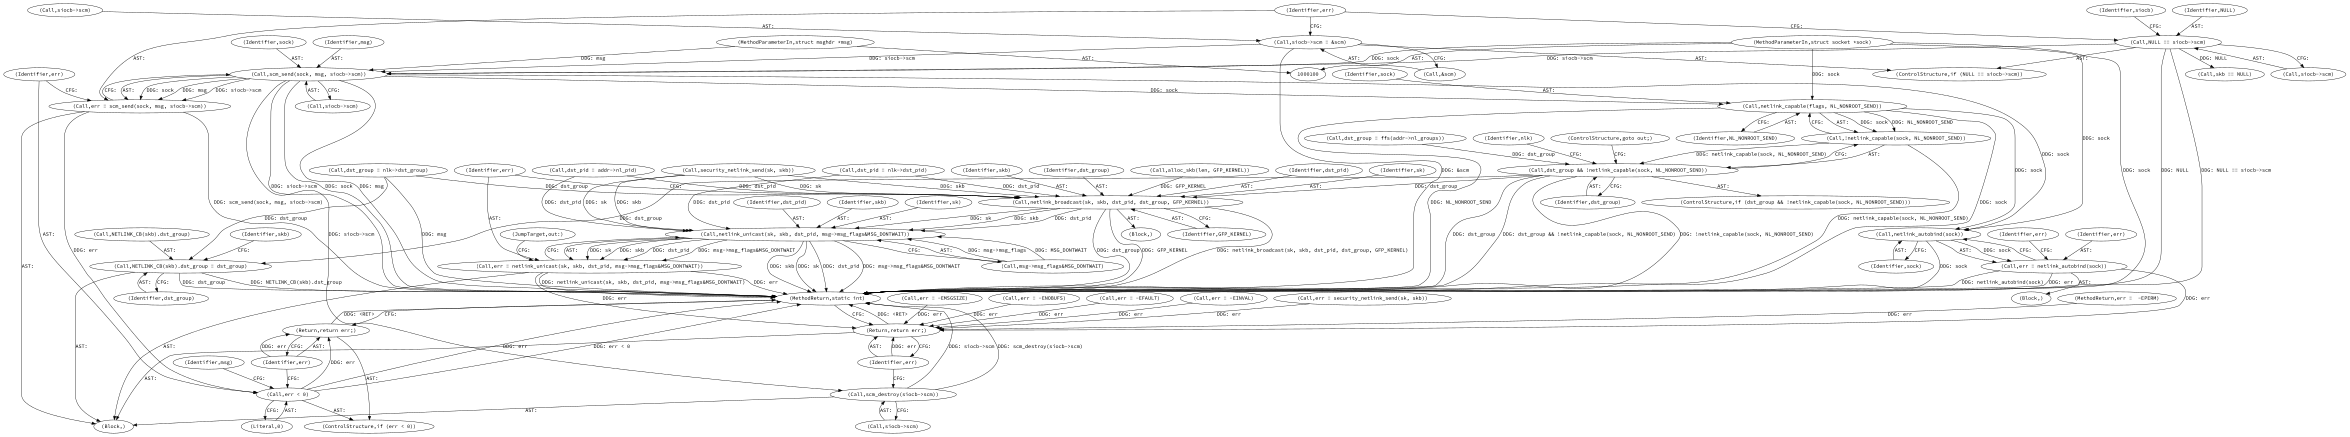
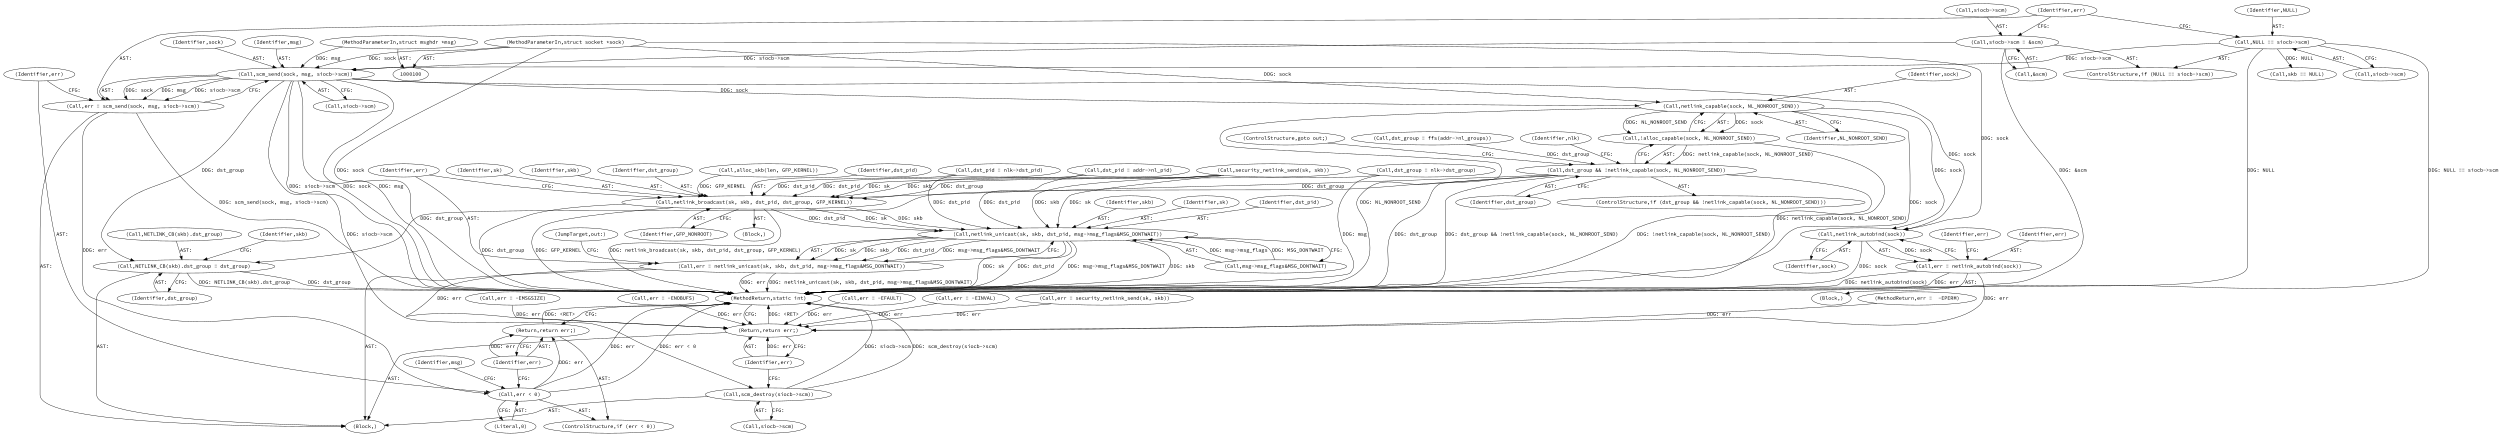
node "(Identifier,siocb)": removed
node "(Call,netlink_capable(flags, NL_NONROOT_SEND))": label "(Call,netlink_capable(flags, NL_NONROOT_SEND))" -> "(Call,netlink_capable(sock, NL_NONROOT_SEND))"
node "(Call,!netlink_capable(sock, NL_NONROOT_SEND))": label "(Call,!netlink_capable(sock, NL_NONROOT_SEND))" -> "(Call,!alloc_capable(sock, NL_NONROOT_SEND))"
edge "(Call,dst_group = nlk->dst_group)" -> "(Call,NETLINK_CB(skb).dst_group = dst_group)": now "(Call,scm_send(sock, msg, siocb->scm))" -> "(Call,NETLINK_CB(skb).dst_group = dst_group)"
node "(Identifier,GFP_KERNEL)": label "(Identifier,GFP_KERNEL)" -> "(Identifier,GFP_NONROOT)"
